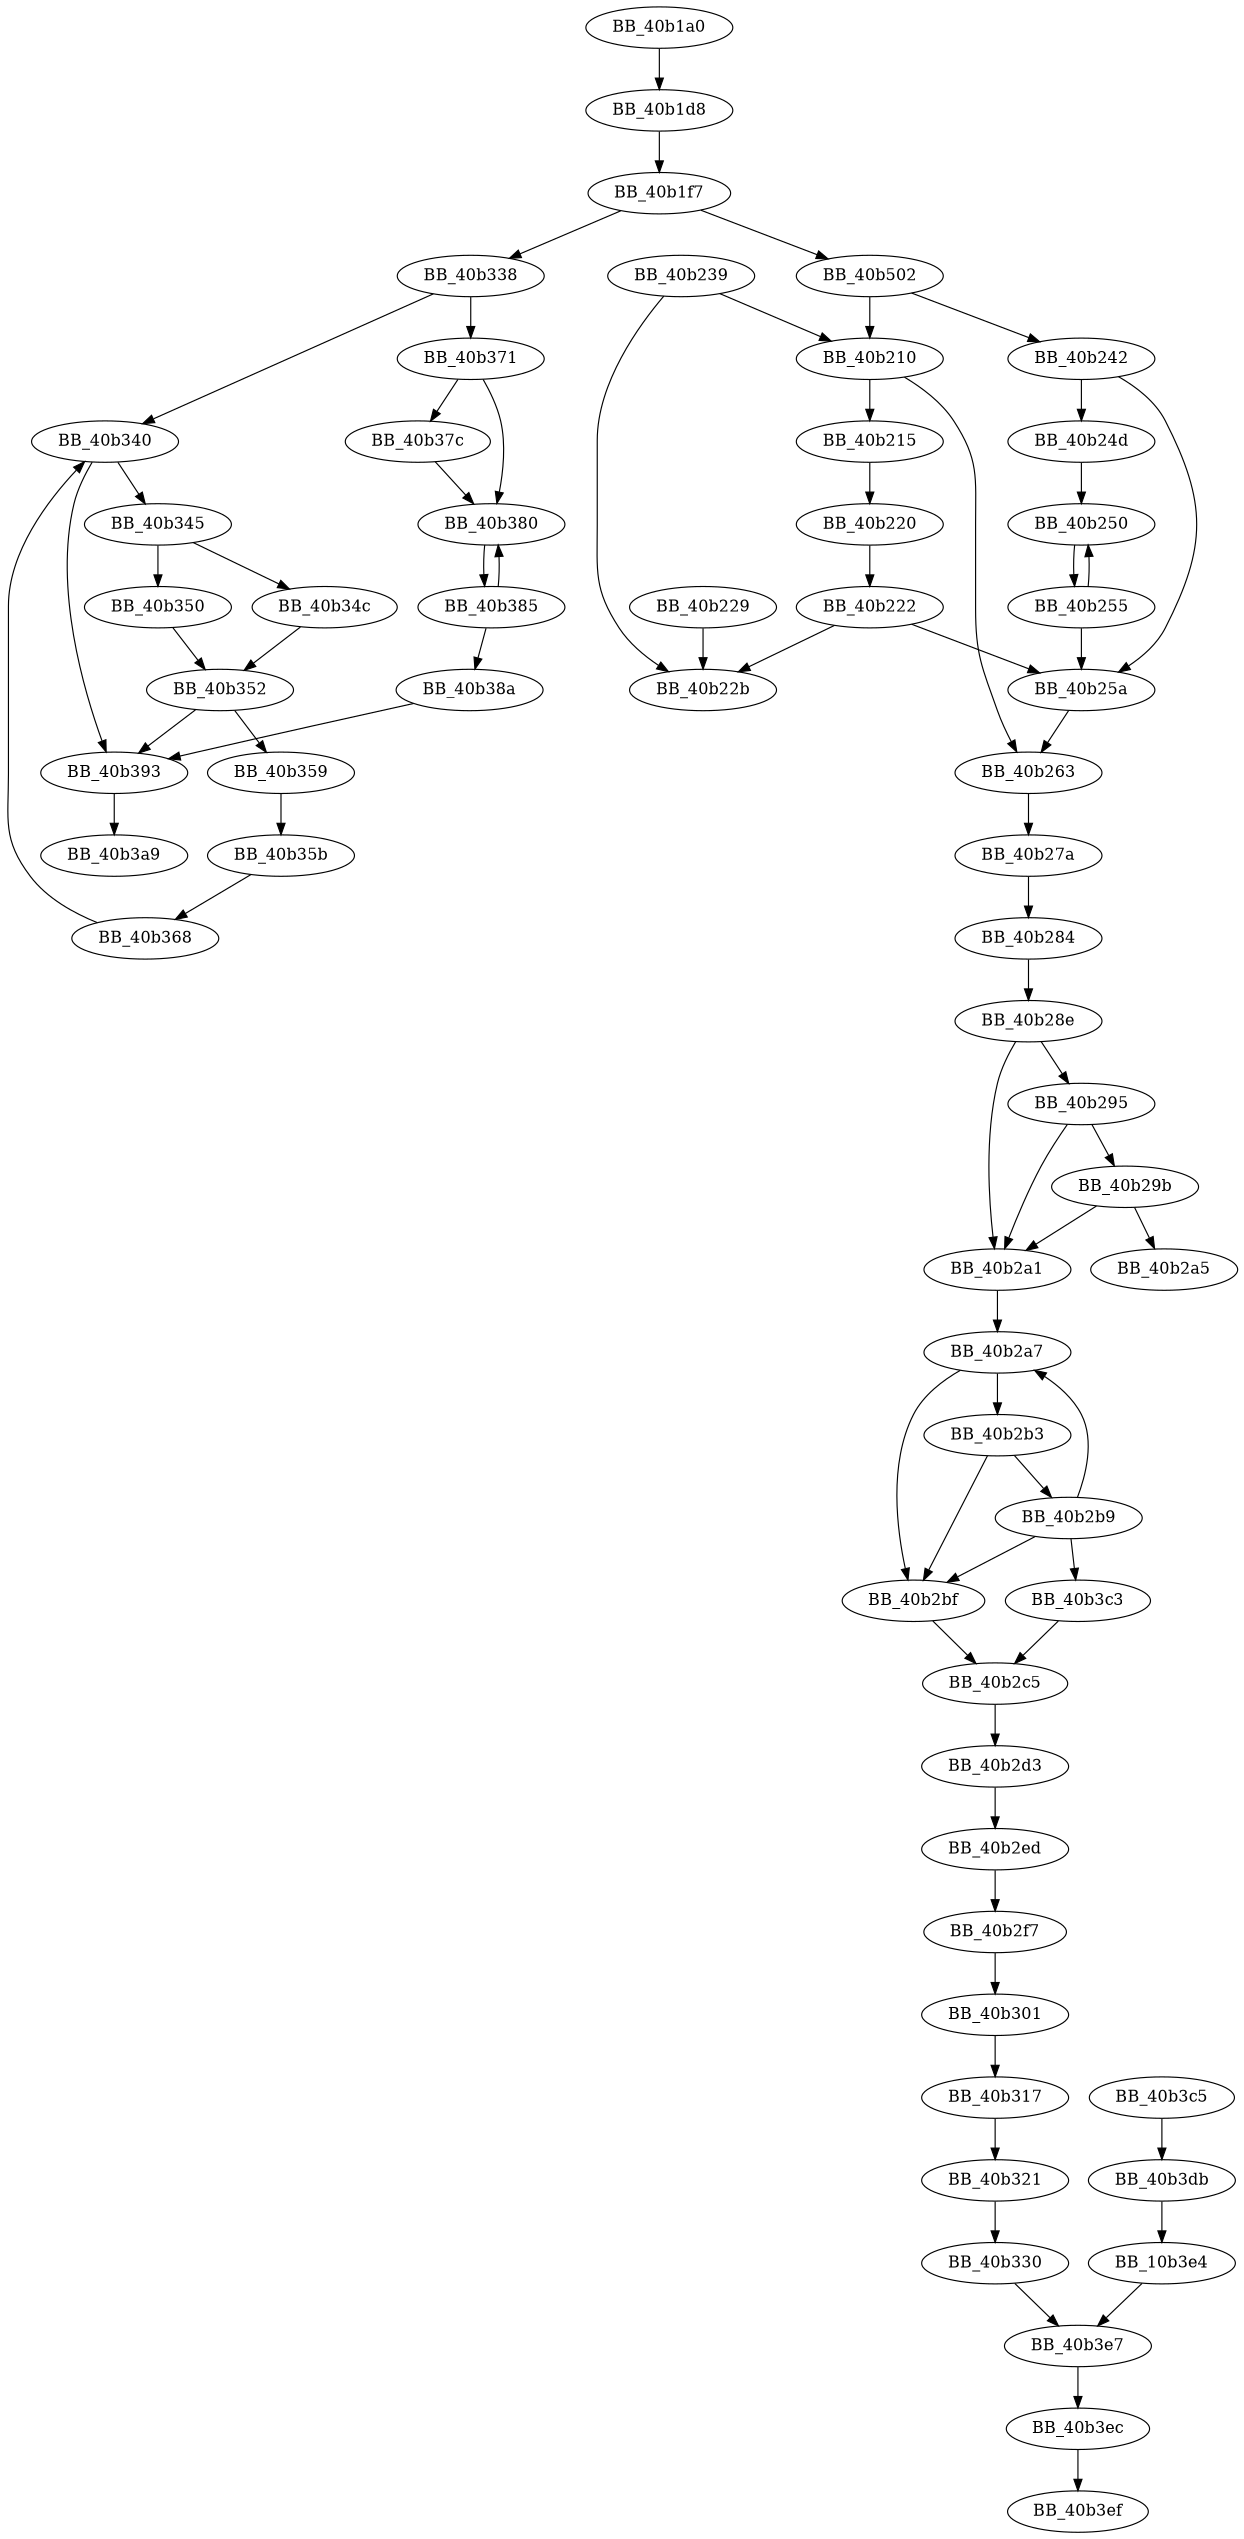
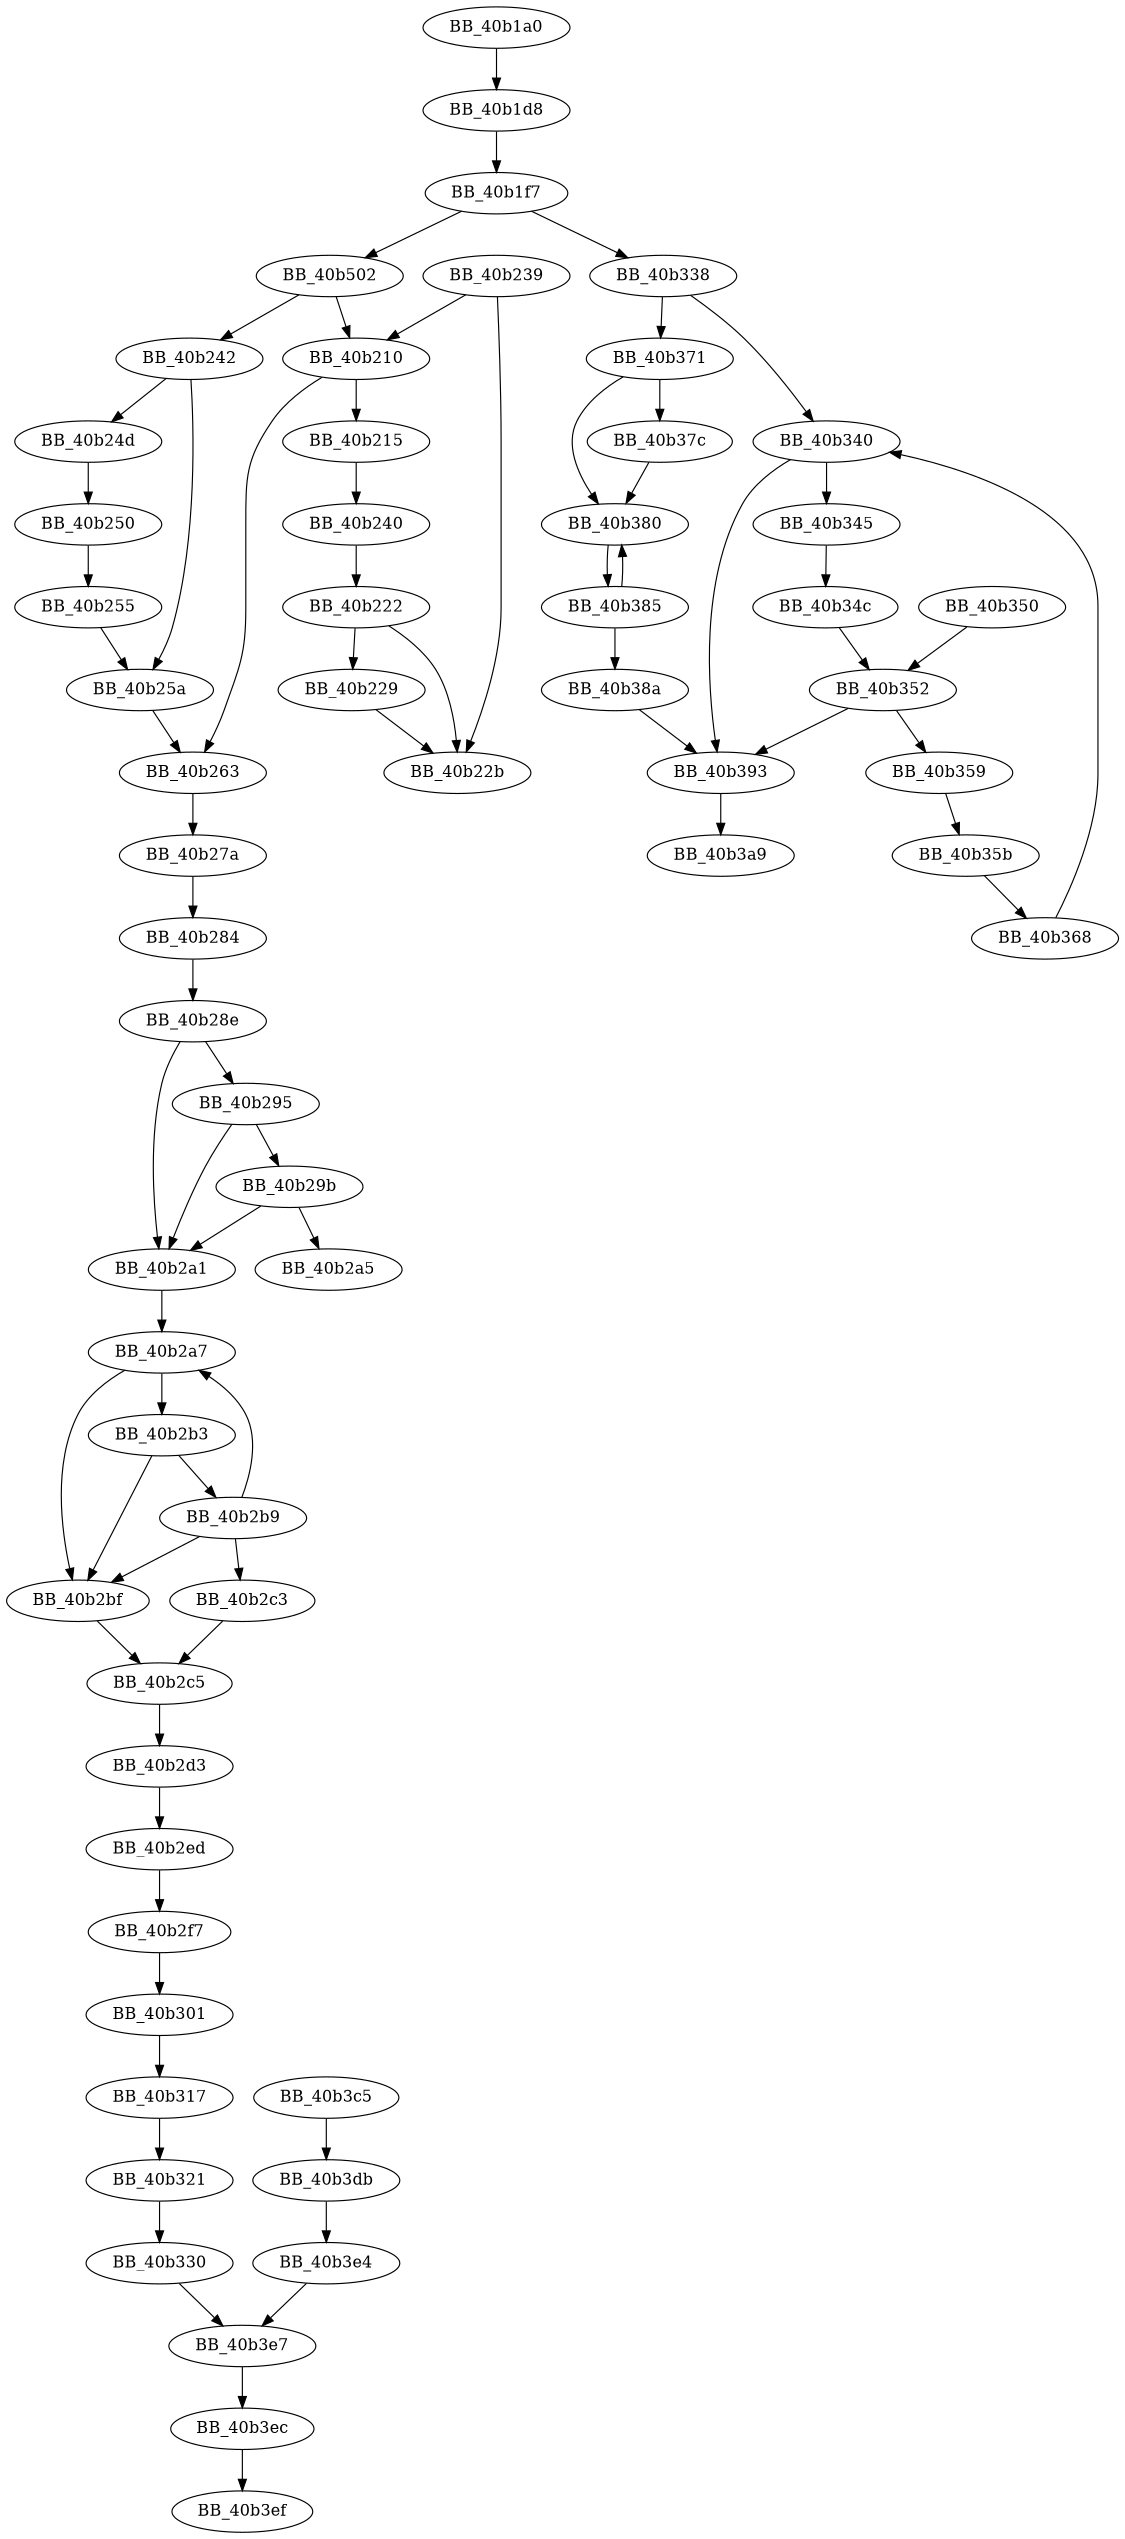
node "BB_40b220": label "BB_40b220" -> "BB_40b240"
edge "BB_40b345" -> "BB_40b350": removed
edge "BB_40b255" -> "BB_40b250": removed
edge "BB_40b222" -> "BB_40b25a": now "BB_40b222" -> "BB_40b229"
node "BB_40b3c3": label "BB_40b3c3" -> "BB_40b2c3"
node "BB_10b3e4": label "BB_10b3e4" -> "BB_40b3e4"
